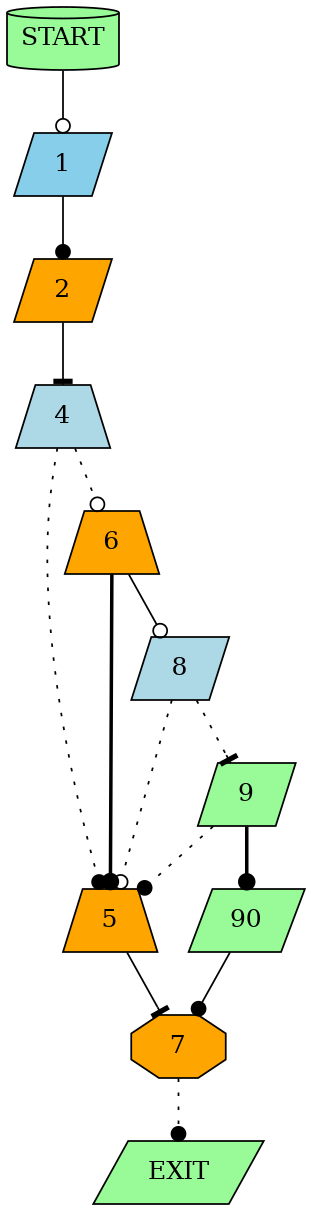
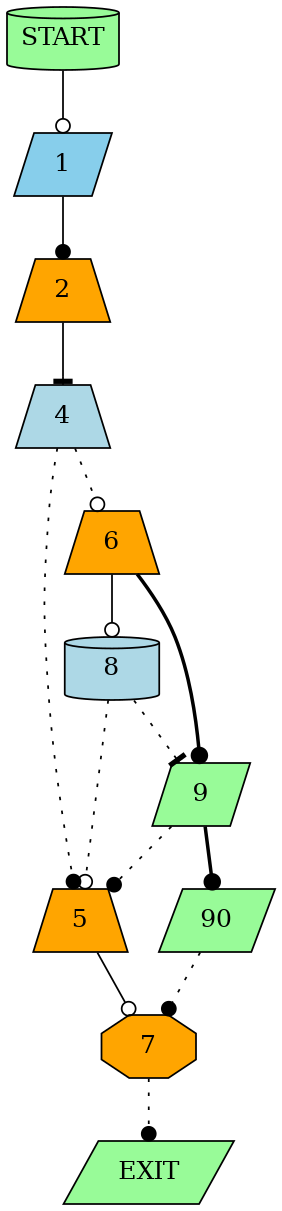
node "2": shape parallelogram -> trapezium
node "8": shape parallelogram -> cylinder
edge "6" -> "5": now "6" -> "9"
edge "90" -> "7": style solid -> dotted
edge "5" -> "7": arrowhead tee -> odot
